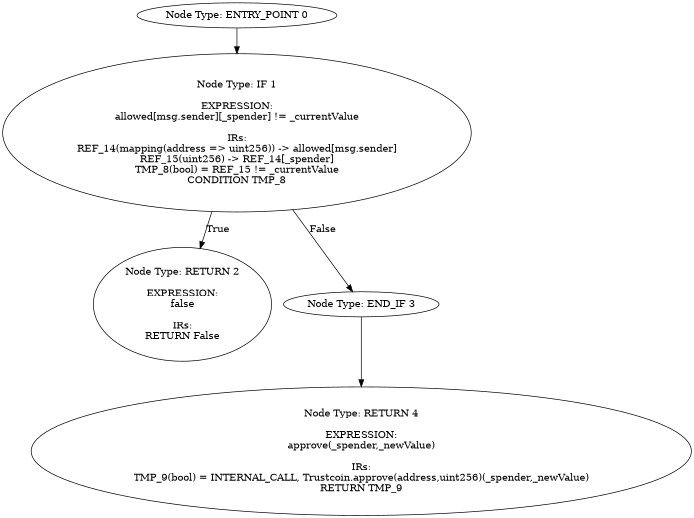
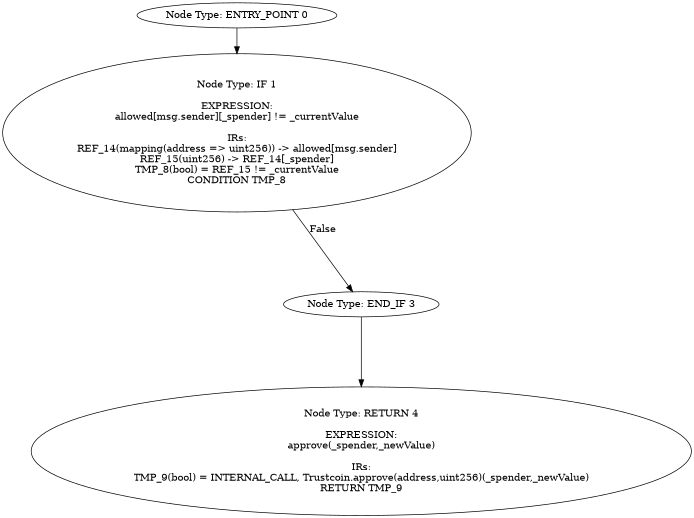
node "Node Type: RETURN 2 EXPRESSION: false IRs: RETURN False": removed
